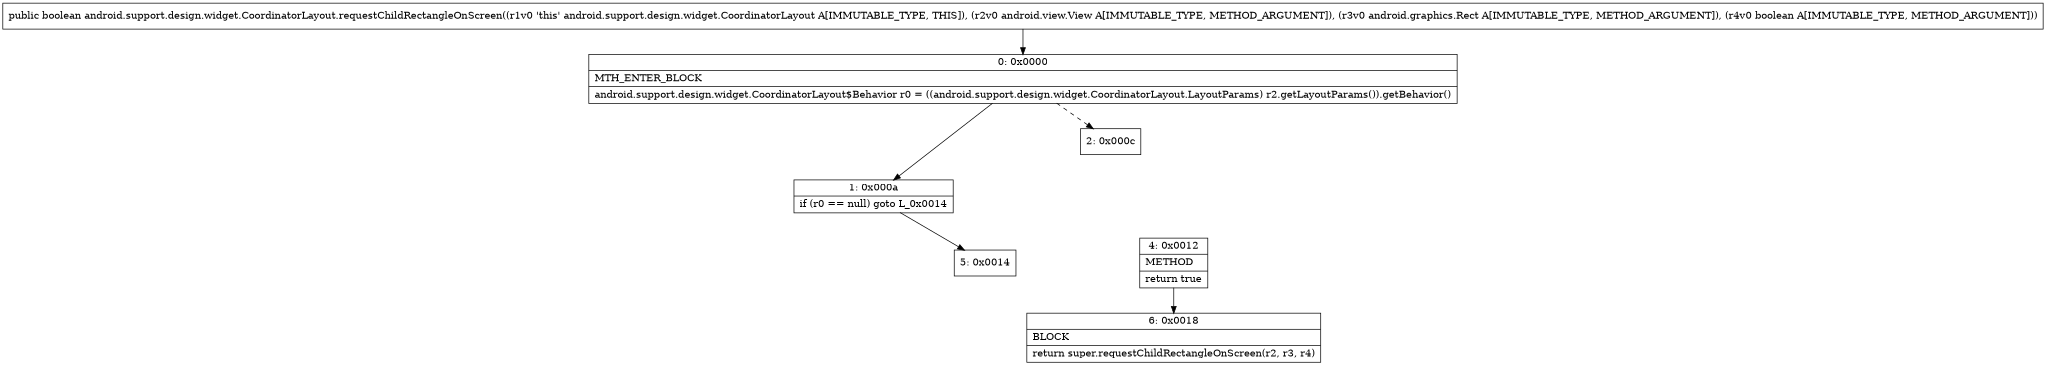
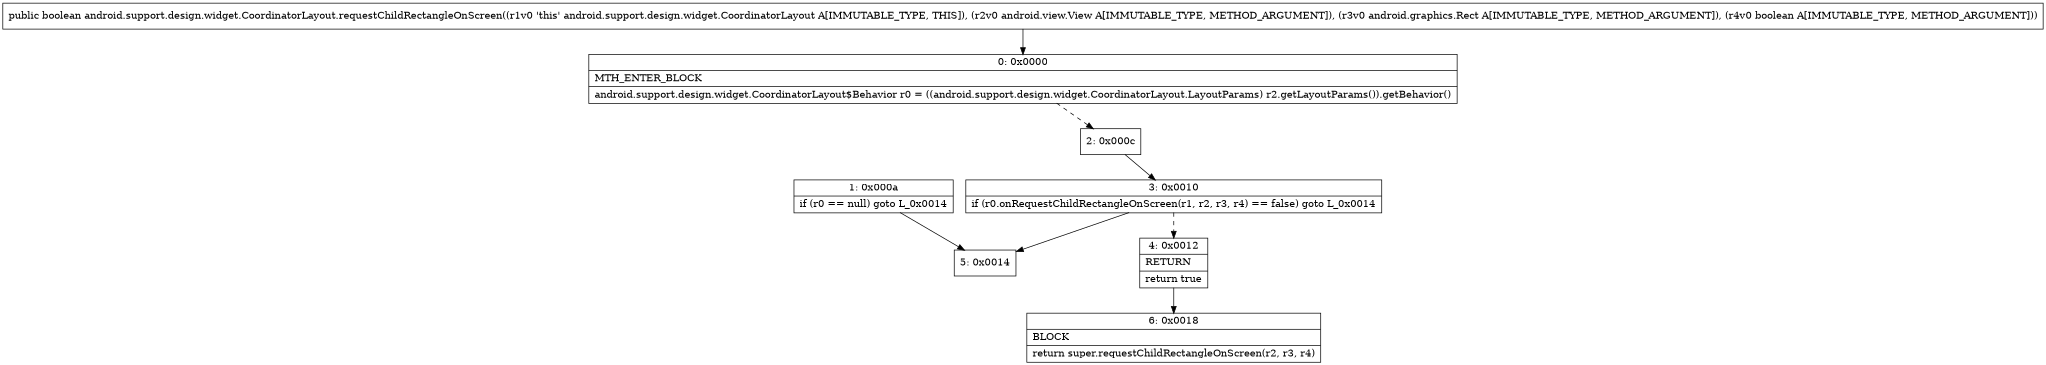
edge "0: 0x0000" -> "1: 0x000a": removed
node "3: 0x0010": added
node "4: 0x0012": text "METHOD" -> "RETURN"
